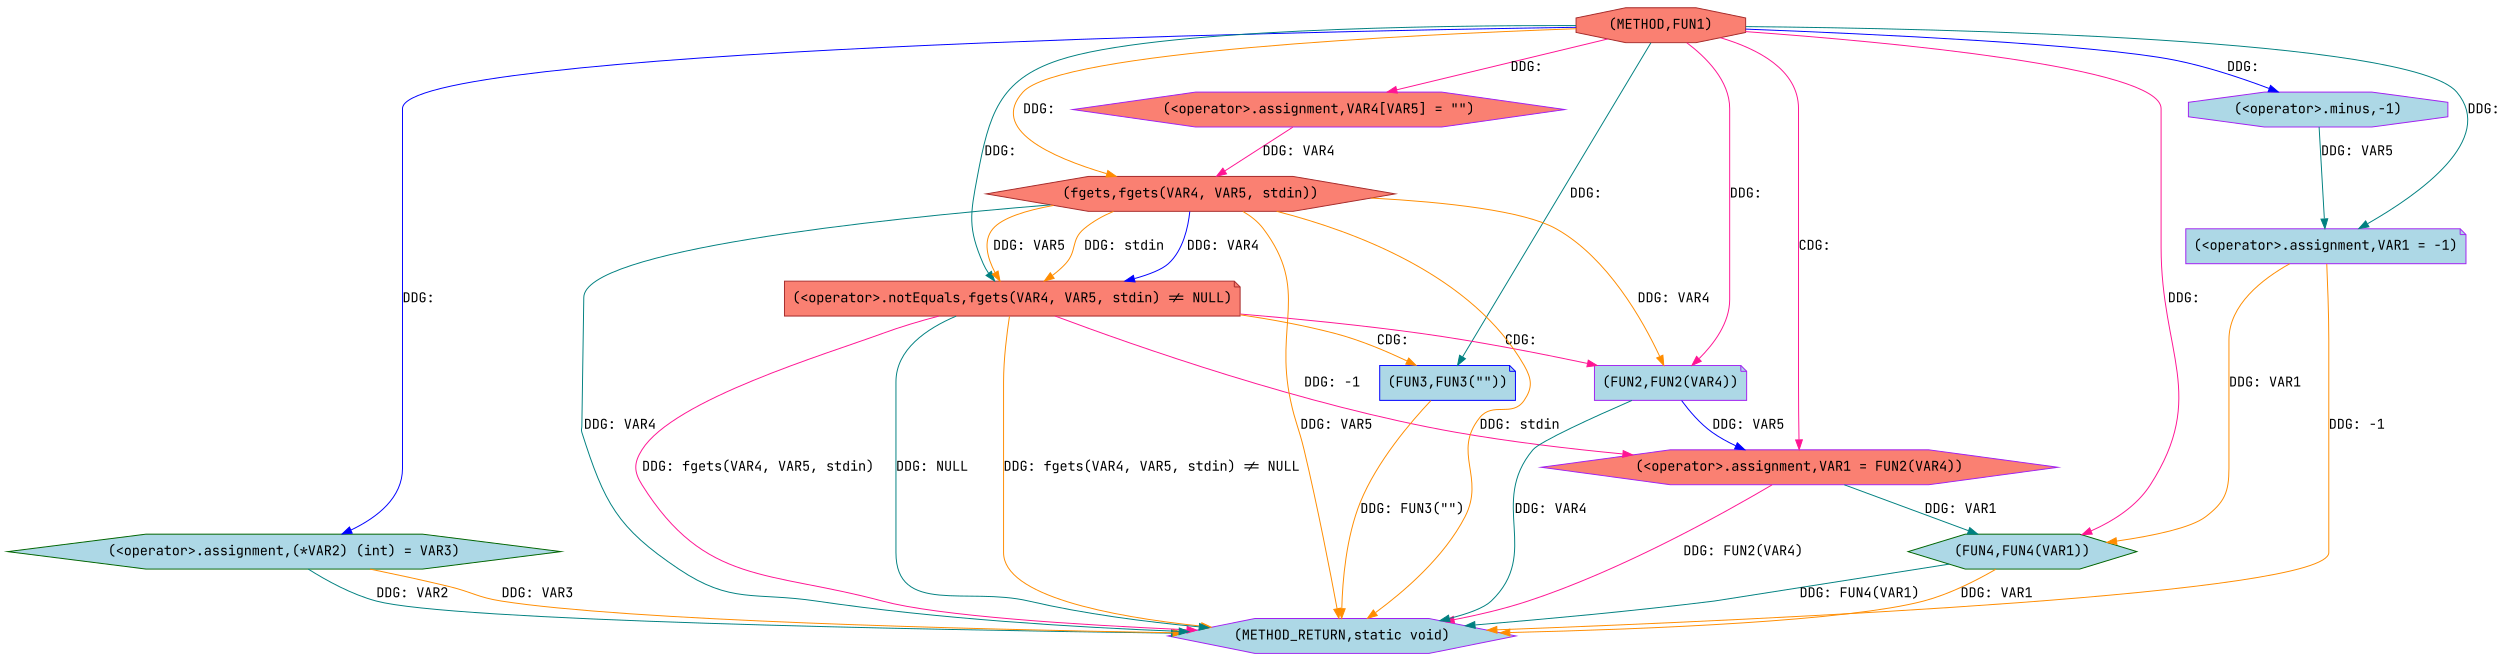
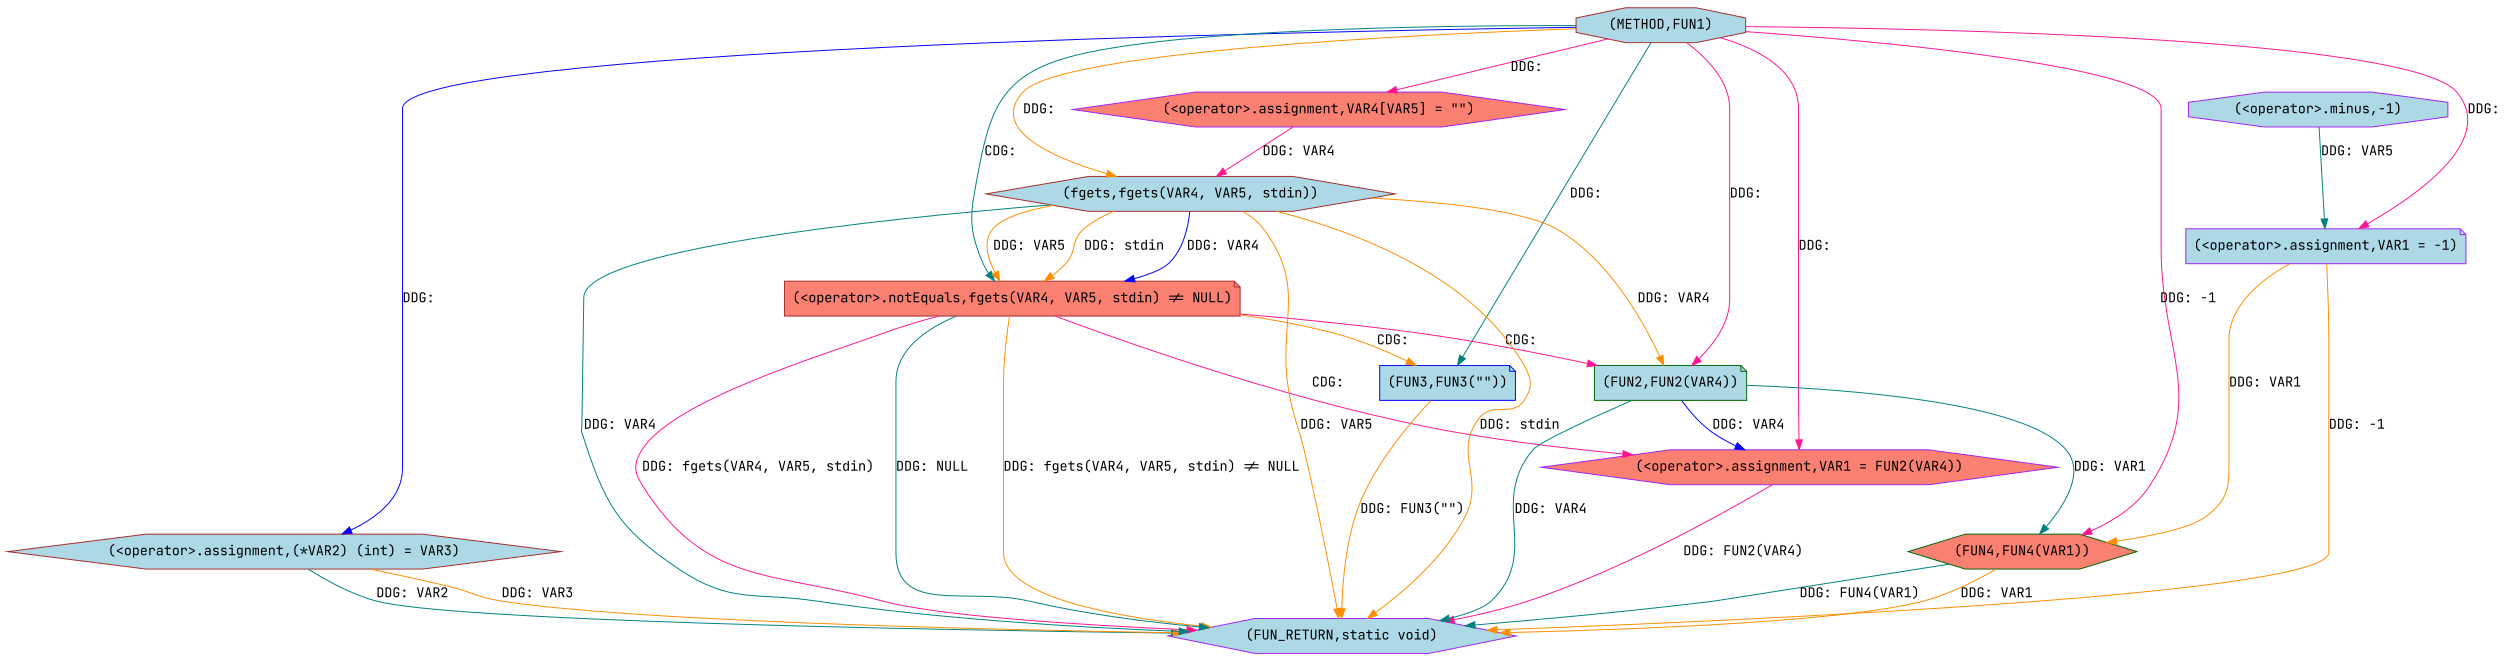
node "(METHOD,FUN1)": fillcolor salmon -> lightblue
edge "(METHOD,FUN1)" -> "(<operator>.minus,-1)": removed, label "DDG:"
edge "(METHOD,FUN1)" -> "(<operator>.assignment,VAR1 = -1)": color teal -> deeppink
edge "(METHOD,FUN1)" -> "(<operator>.notEquals,fgets(VAR4, VAR5, stdin) != NULL)": label "DDG: " -> "CDG: "
node "(fgets,fgets(VAR4, VAR5, stdin))": fillcolor salmon -> lightblue
edge "(METHOD,FUN1)" -> "(<operator>.assignment,VAR1 = FUN2(VAR4))": label "CDG: " -> "DDG: "
edge "(METHOD,FUN1)" -> "(FUN4,FUN4(VAR1))": label "DDG: " -> "DDG: -1"
edge "(<operator>.notEquals,fgets(VAR4, VAR5, stdin) != NULL)" -> "(<operator>.assignment,VAR1 = FUN2(VAR4))": label "DDG: -1" -> "CDG: "
node "(FUN2,FUN2(VAR4))": color purple -> darkgreen
edge "(FUN2,FUN2(VAR4))" -> "(<operator>.assignment,VAR1 = FUN2(VAR4))": label "DDG: VAR5" -> "DDG: VAR4"
edge "(<operator>.assignment,VAR1 = FUN2(VAR4))" -> "(FUN4,FUN4(VAR1))": now "(FUN2,FUN2(VAR4))" -> "(FUN4,FUN4(VAR1))"
node "(<operator>.assignment,(*VAR2) (int) = VAR3)": color darkgreen -> brown
node "(FUN4,FUN4(VAR1))": fillcolor lightblue -> salmon
node "(METHOD_RETURN,static void)": label "(METHOD_RETURN,static void)" -> "(FUN_RETURN,static void)"
